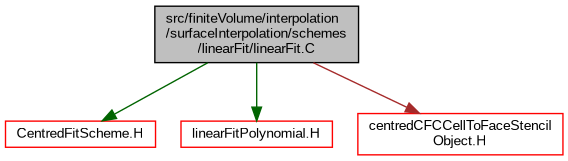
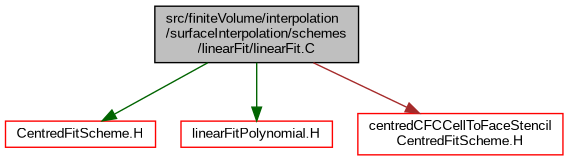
node "centredCFCCellToFaceStencil Object.H": label "centredCFCCellToFaceStencil Object.H" -> "centredCFCCellToFaceStencil CentredFitScheme.H"
